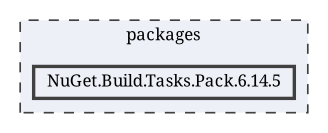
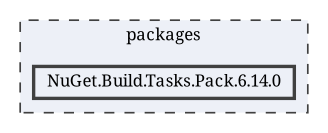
node "NuGet.Build.Tasks.Pack.6.14.5": label "NuGet.Build.Tasks.Pack.6.14.5" -> "NuGet.Build.Tasks.Pack.6.14.0"
